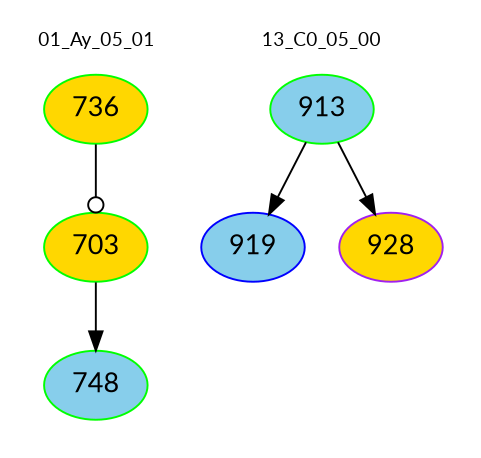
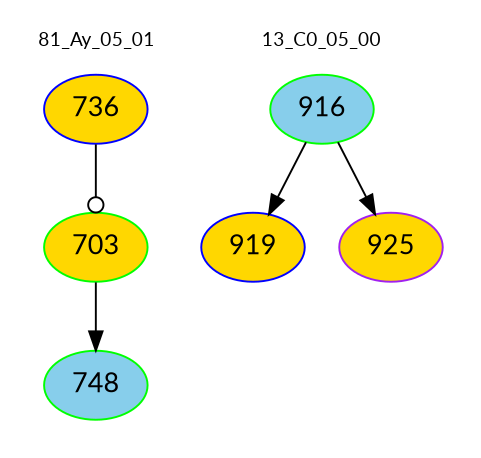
cluster "01_Ay_05_01": label "01_Ay_05_01" -> "81_Ay_05_01"
node "736": color green -> blue
node "913": label "913" -> "916"
node "919": fillcolor skyblue -> gold
node "928": label "928" -> "925"
